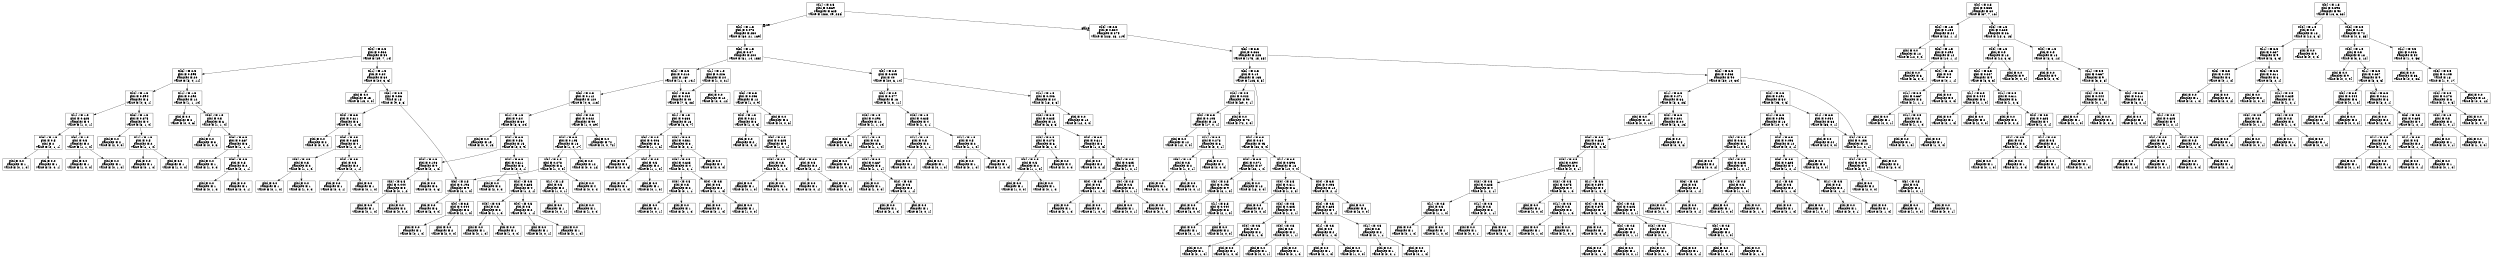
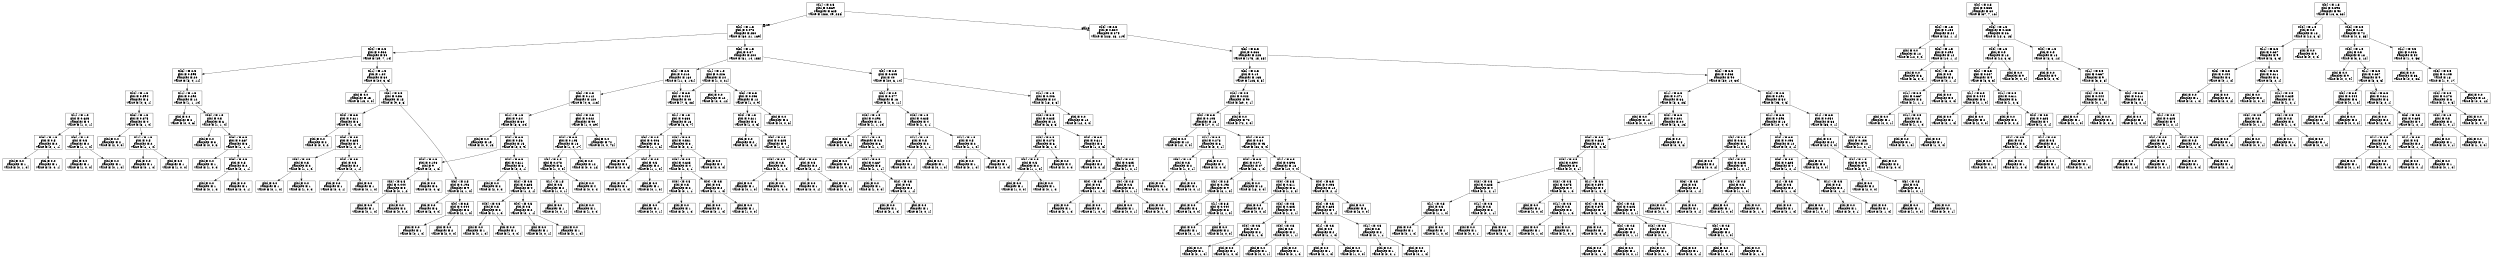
edge "X[2] <= 2.5 gini = 0.535 samples = 60 value = [37, 7, 16]" -> "X[2] <= 1.5 gini = 0.156 samples = 24 value = [22, 1, 1]": removed
node "X[3] <= 1.5 gini = 0.625 samples = 36 value = [15, 6, 15]": label "X[3] <= 1.5 gini = 0.625 samples = 36 value = [15, 6, 15]" -> "X[3] <= 1.5 samples = 0.625 samples = 36 value = [15, 6, 15]"
edge "X[2] <= 1.5 gini = 0.478 samples = 250 value = [60, 21, 169]" -> "X[0] <= 2.5 gini = 0.566 samples = 50 value = [29, 7, 14]": added
node "X[1] <= 1.5 gini = 0.34 samples = 30 value = [24, 3, 3]": label "X[1] <= 1.5 gini = 0.34 samples = 30 value = [24, 3, 3]" -> "X[1] <= 1.5 gini = 1.34 samples = 30 value = [24, 3, 3]"
node "X[2] <= 2.5 gini = 0.216 gini = 160 value = [11, 8, 141]": label "X[2] <= 2.5 gini = 0.216 gini = 160 value = [11, 8, 141]" -> "X[2] <= 2.5 gini = 0.216 samples = 160 value = [11, 8, 141]"
node "X[0] <= 1.5 gini = 0.5 value = 6 value = [4, 1, 1]": label "X[0] <= 1.5 gini = 0.5 value = 6 value = [4, 1, 1]" -> "X[0] <= 1.5 gini = 0.5 samples = 6 value = [4, 1, 1]"
edge "X[3] <= 2.5 gini = 0.595 samples = 20 value = [5, 4, 11]" -> "X[0] <= 1.5 gini = 0.594 samples = 8 value = [4, 3, 1]": removed
edge "X[1] <= 1.5 gini = 0.226 samples = 24 value = [1, 2, 21]" -> "X[3] <= 3.5 gini = 0.403 samples = 12 value = [1, 2, 9]": added
edge "X[2] <= 3.5 gini = 0.568 samples = 90 value = [50, 10, 30]" -> "X[0] <= 3.5 gini = 0.153 samples = 12 value = [11, 0, 1]": now "X[2] <= 3.5 gini = 0.568 samples = 90 value = [50, 10, 30]" -> "X[2] <= 2.5 gini = 0.291 samples = 54 value = [45, 4, 5]"
node "X[3] <= 3.5 gini = 0.56 value = 15 value = [9, 3, 3]": label "X[3] <= 3.5 gini = 0.56 value = 15 value = [9, 3, 3]" -> "X[3] <= 3.5 gini = 0.56 samples = 15 value = [9, 3, 3]"
edge "X[3] <= 2.5 gini = 0.112 samples = 120 value = [4, 3, 113]" -> "X[0] <= 4.5 gini = 0.022 samples = 90 value = [1, 0, 89]": removed
edge "X[0] <= 3.5 gini = 0.464 samples = 40 value = [7, 5, 28]" -> "X[1] <= 1.5 gini = 0.633 samples = 16 value = [6, 3, 7]": removed
edge "X[2] <= 2.5 gini = 0.477 samples = 16 value = [2, 3, 11]" -> "X[0] <= 1.5 gini = 0.292 samples = 12 value = [1, 1, 10]": added
edge "X[3] <= 2.5 gini = 0.14 samples = 135 value = [125, 5, 5]" -> "X[2] <= 3.5 gini = 0.34 samples = 45 value = [36, 5, 4]": now "X[0] <= 3.5 gini = 0.105 samples = 18 value = [17, 0, 1]" -> "X[2] <= 3.5 gini = 0.34 samples = 45 value = [36, 5, 4]"
edge "X[0] <= 1.5 gini = 0.594 samples = 8 value = [4, 3, 1]" -> "X[1] <= 1.5 gini = 0.625 samples = 4 value = [1, 2, 1]": removed
node "X[3] <= 1.5 gini = 0.5 gini = 2 value = [0, 1, 1]": label "X[3] <= 1.5 gini = 0.5 gini = 2 value = [0, 1, 1]" -> "X[3] <= 1.5 gini = 0.5 samples = 2 value = [0, 1, 1]"
node "X[1] <= 1.5 gini = 0.5 samples = 6 value = [1, 1, 4]": label "X[1] <= 1.5 gini = 0.5 samples = 6 value = [1, 1, 4]" -> "X[1] <= 1.5 samples = 0.5 samples = 6 value = [1, 1, 4]"
edge "X[3] <= 2.5 gini = 0.625 samples = 4 value = [1, 2, 1]" -> "X[0] <= 2.5 gini = 0.5 samples = 2 value = [1, 1, 0]": removed
edge "X[0] <= 3.5 gini = 0.153 samples = 12 value = [11, 0, 1]" -> "X[2] <= 1.5 gini = 0.375 samples = 4 value = [3, 0, 1]": now "gini = 0.0 samples = 24 value = [24, 0, 0]" -> "X[2] <= 1.5 gini = 0.375 samples = 4 value = [3, 0, 1]"
node "X[0] <= 2.5 gini = 0.198 samples = 9 value = [0, 1, 8]": label "X[0] <= 2.5 gini = 0.198 samples = 9 value = [0, 1, 8]" -> "X[0] <= 2.5 gini = 0.198 gini = 9 value = [0, 1, 8]"
edge "X[0] <= 4.5 gini = 0.594 samples = 8 value = [4, 3, 1]" -> "X[2] <= 4.5 gini = 0.375 samples = 4 value = [3, 1, 0]": now "X[0] <= 4.5 gini = 0.594 samples = 8 value = [4, 3, 1]" -> "X[1] <= 4.5 gini = 0.594 samples = 8 value = [1, 3, 4]"
edge "X[3] <= 3.5 gini = 0.278 samples = 6 value = [1, 0, 5]" -> "X[3] <= 2.5 gini = 0.198 samples = 9 value = [8, 1, 0]": now "X[3] <= 3.5 gini = 0.278 samples = 6 value = [1, 0, 5]" -> "X[1] <= 1.5 gini = 0.5 samples = 2 value = [1, 0, 1]"
